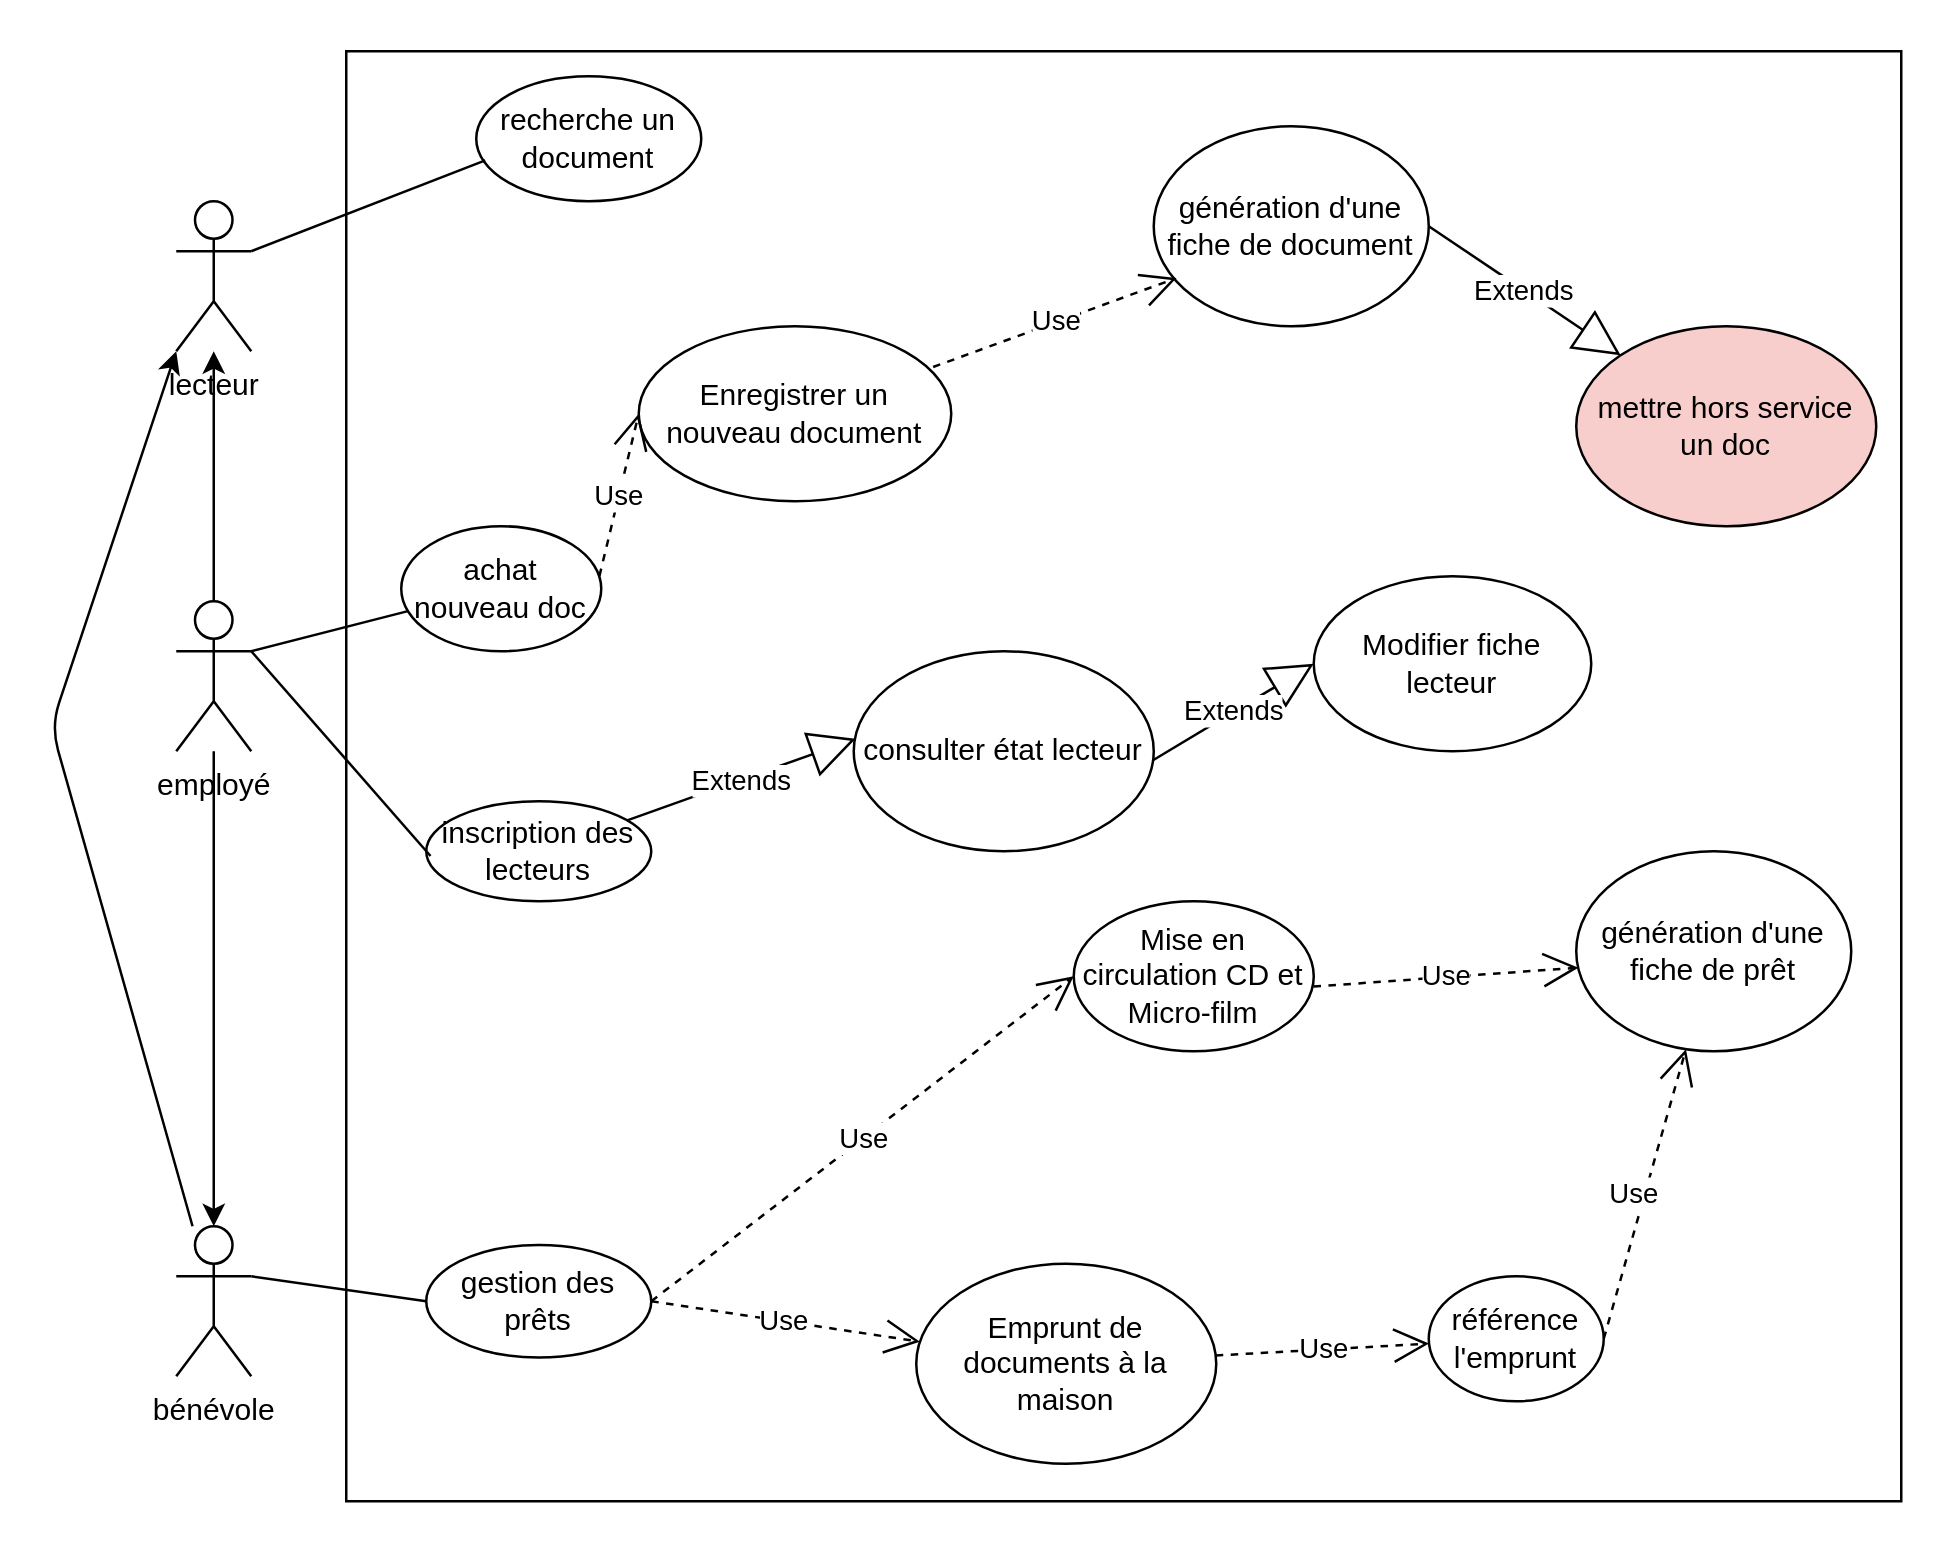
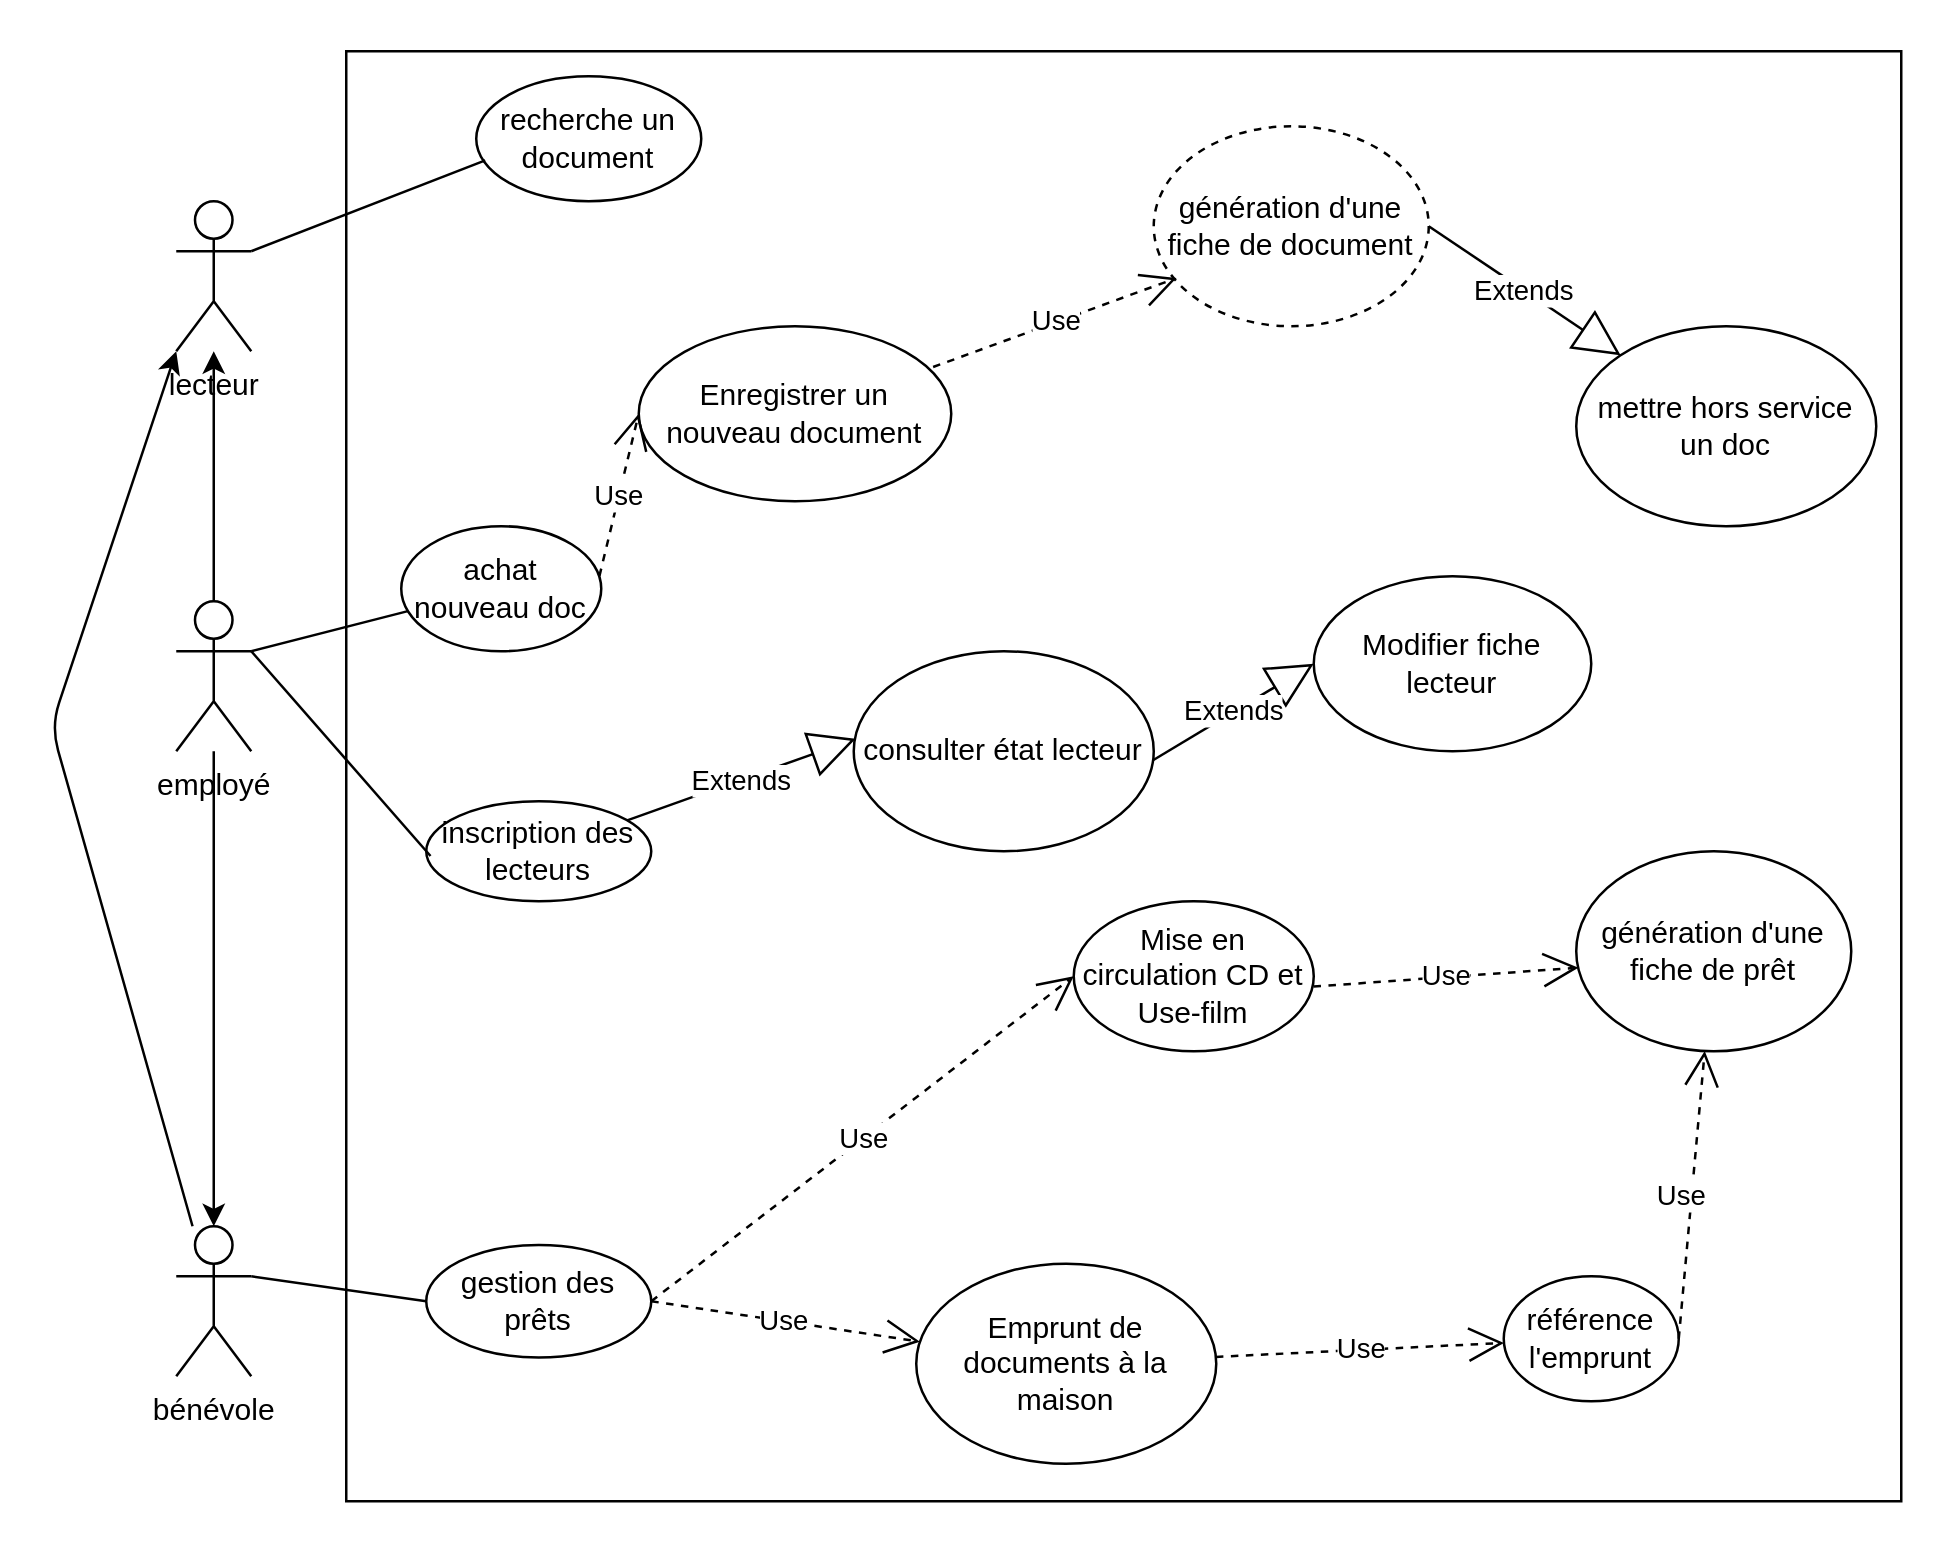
node "génération d'une fiche de document": style solid -> dashed
node "mettre hors service un doc": fillcolor #f8cecc -> #ffffff
node "Mise en circulation CD et Micro-film": label "Mise en circulation CD et Micro-film" -> "Mise en circulation CD et Use-film"
node "référence l'emprunt": moved (1516, 1339) -> (1591, 1339)
